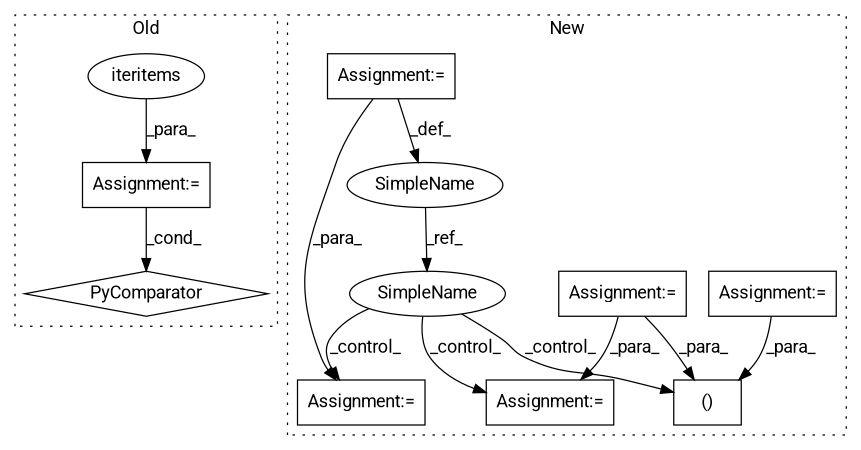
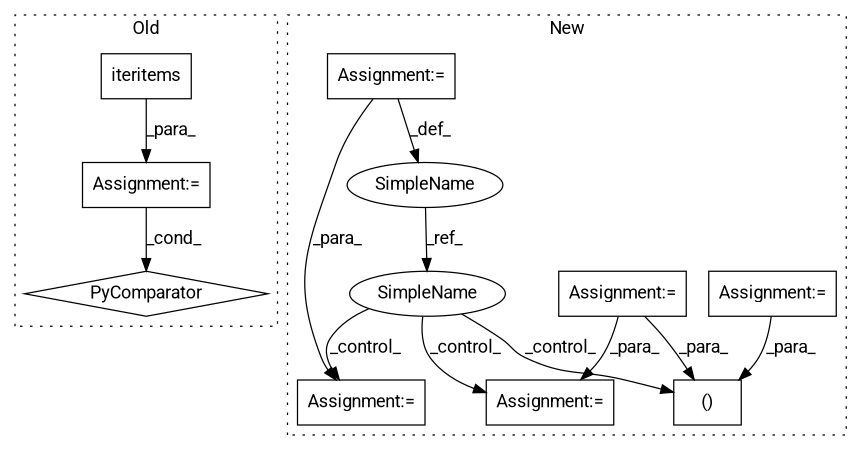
node "iteritems": shape ellipse -> box
